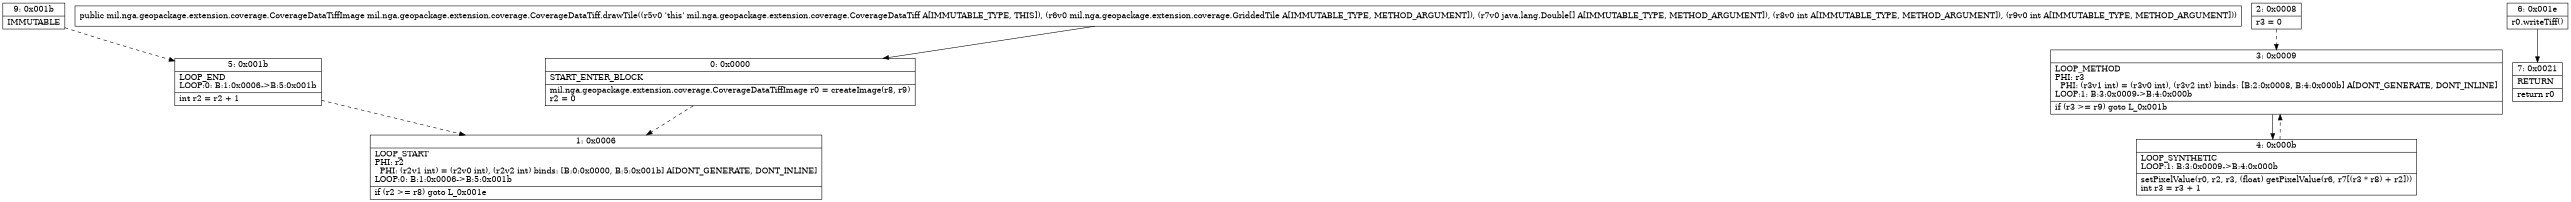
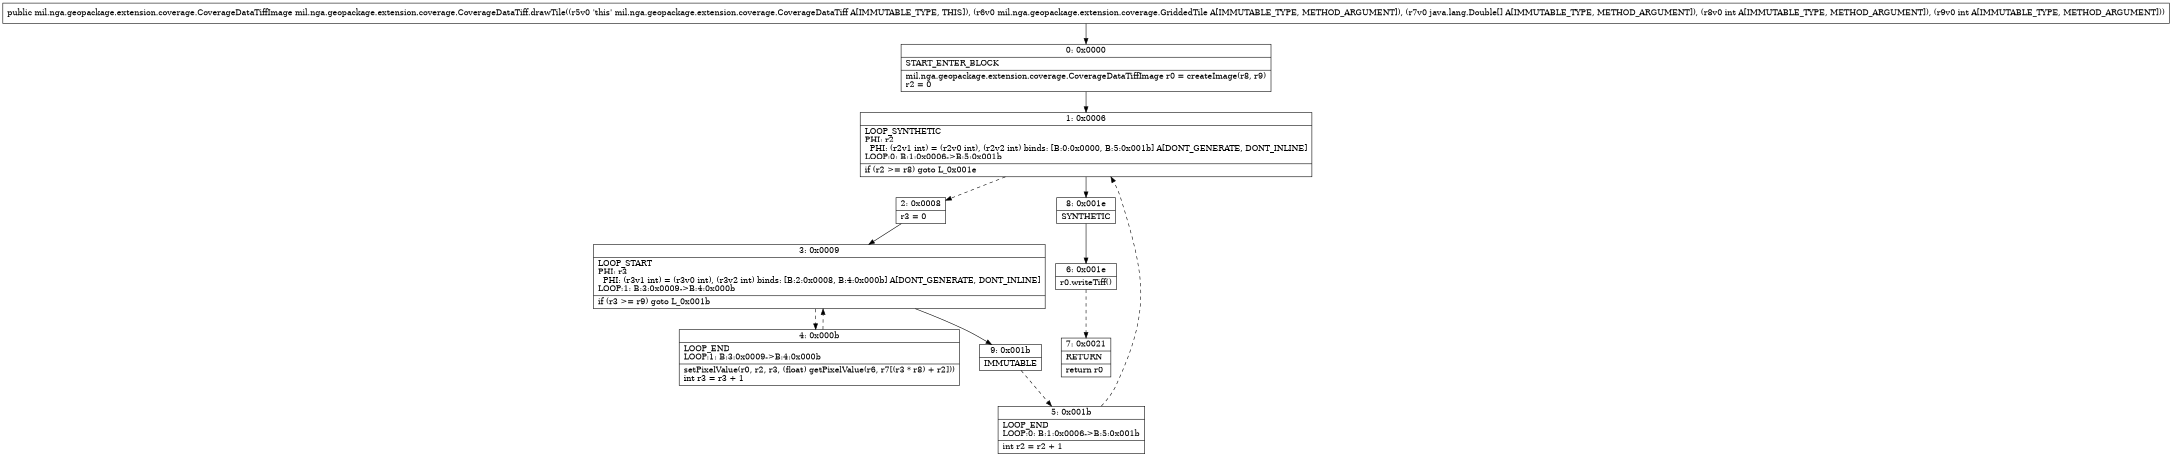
edge "2: 0x0008" -> "3: 0x0009": style dashed -> solid
edge "6: 0x001e" -> "7: 0x0021": style solid -> dashed
node "3: 0x0009": text "LOOP_METHOD" -> "LOOP_START"
edge "0: 0x0000" -> "1: 0x0006": style dashed -> solid
edge "3: 0x0009" -> "4: 0x000b": style solid -> dashed
node "1: 0x0006": text "LOOP_START" -> "LOOP_SYNTHETIC"
node "4: 0x000b": text "LOOP_SYNTHETIC" -> "LOOP_END"
edge "1: 0x0006" -> "2: 0x0008": added
node "8: 0x001e": added
edge "3: 0x0009" -> "9: 0x001b": added
